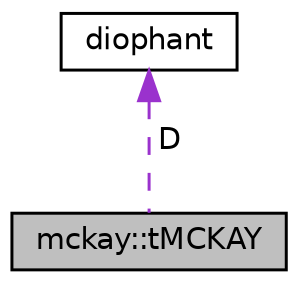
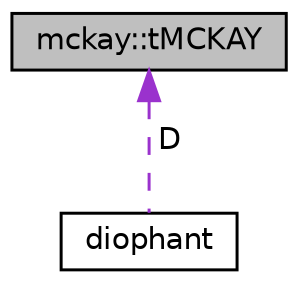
edge "mckay::tMCKAY" -> "diophant": reversed
